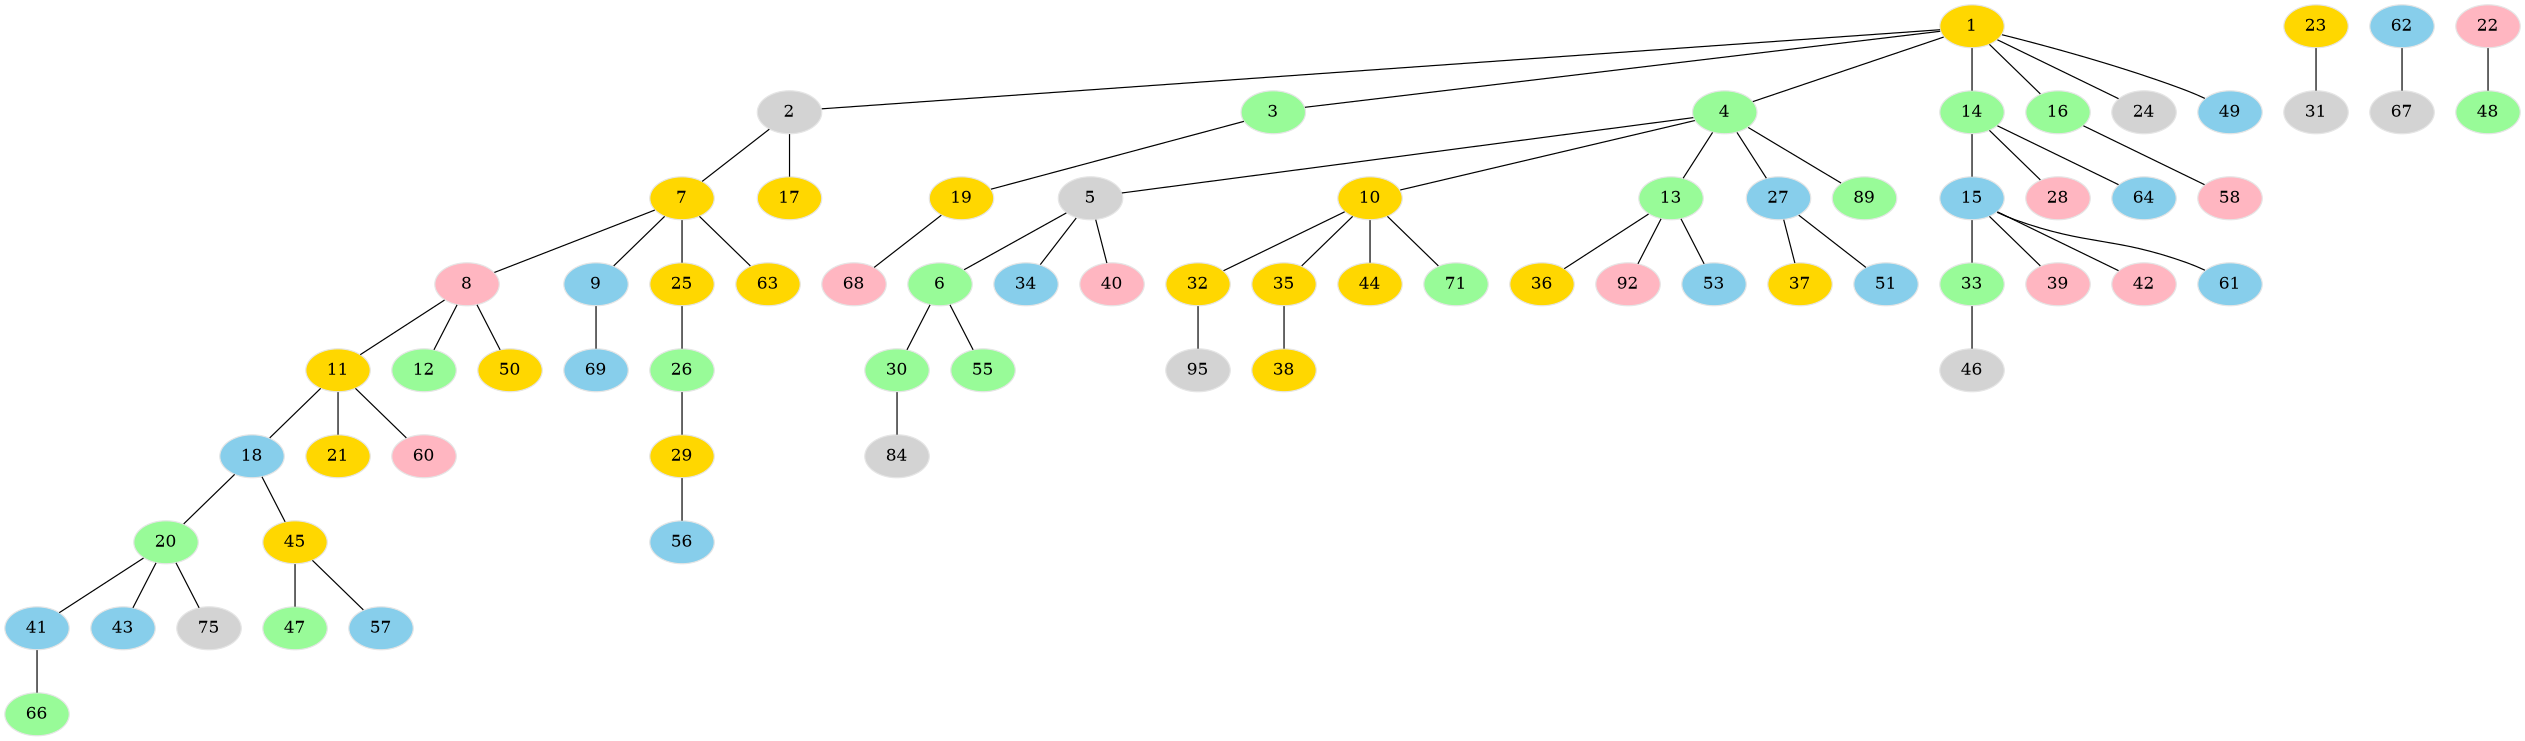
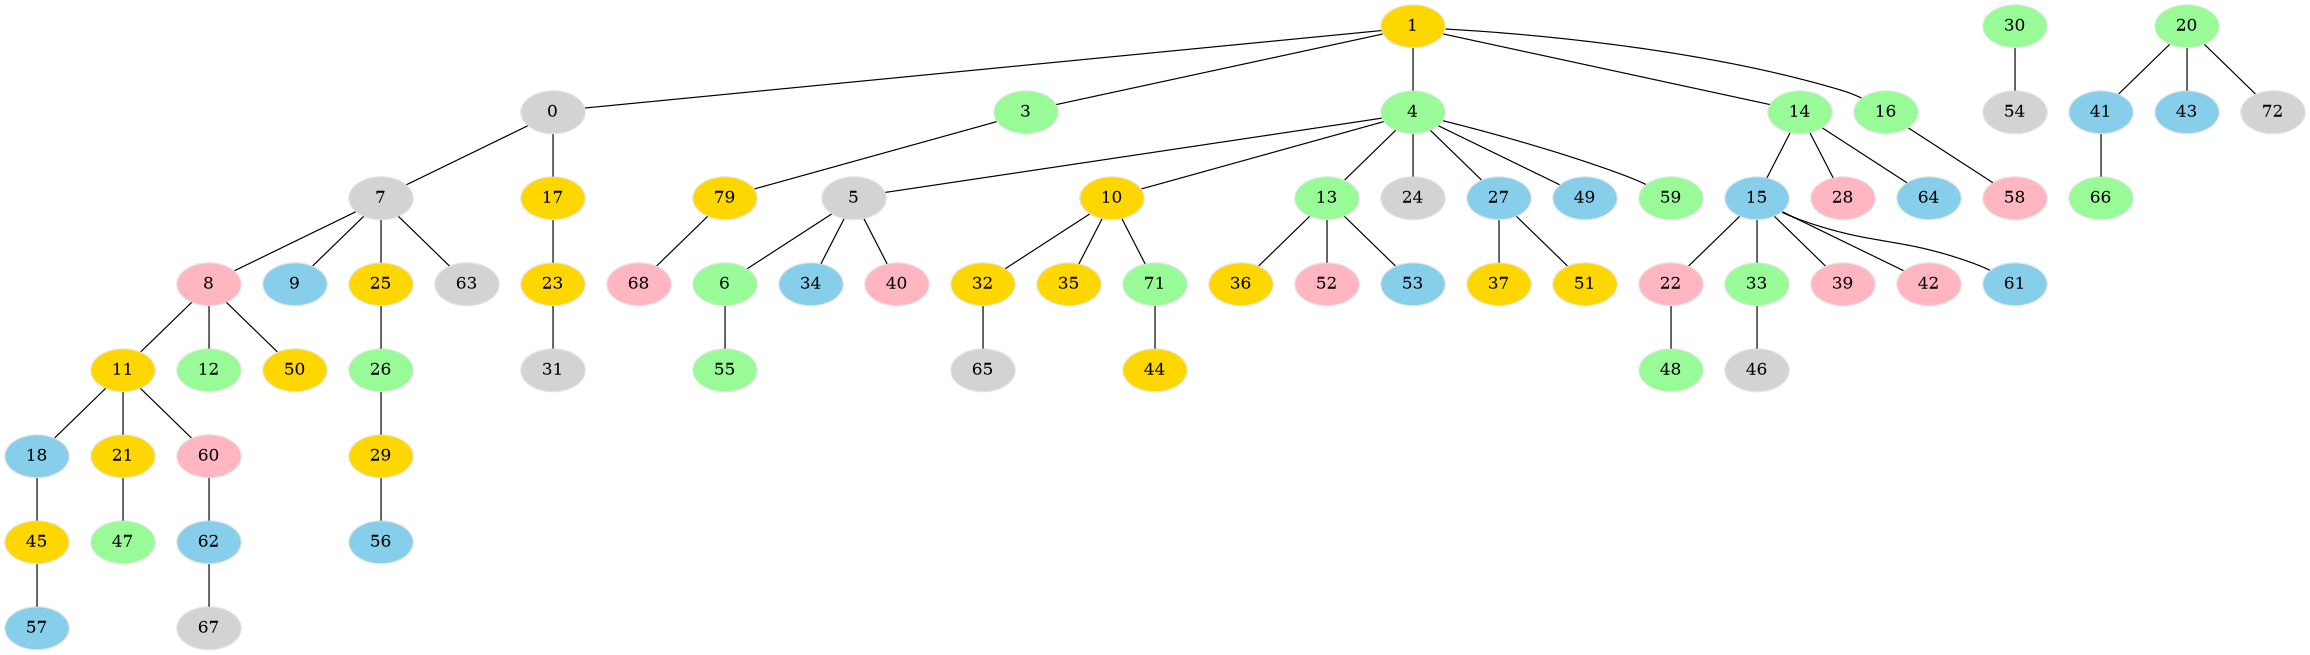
edge "1" -- "49": now "4" -- "49"
edge "1" -- "24": now "4" -- "24"
node "2": label "2" -> "0"
node "7": fillcolor gold -> lightgrey
node "19": label "19" -> "79"
node "89": label "89" -> "59"
edge "17" -- "23": added
edge "10" -- "44": now "71" -- "44"
edge "15" -- "22": added
node "63": fillcolor gold -> lightgrey
node "92": label "92" -> "52"
node "51": fillcolor skyblue -> gold
edge "6" -- "30": removed
node "69": removed
node "95": label "95" -> "65"
node "38": removed
node "84": label "84" -> "54"
edge "18" -- "20": removed
edge "60" -- "62": added
edge "45" -- "47": now "21" -- "47"
node "75": label "75" -> "72"
